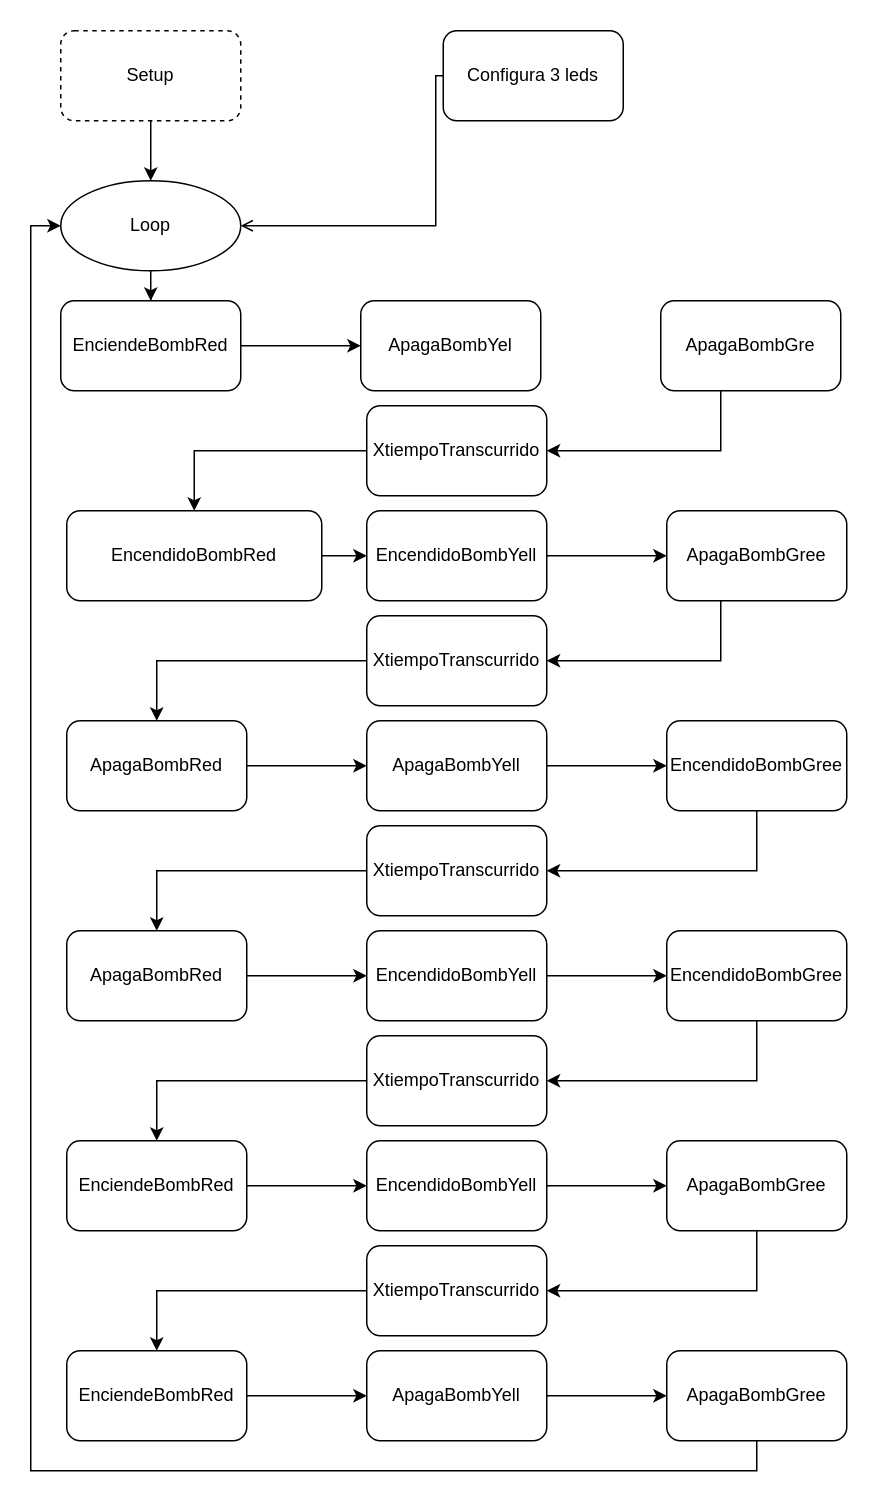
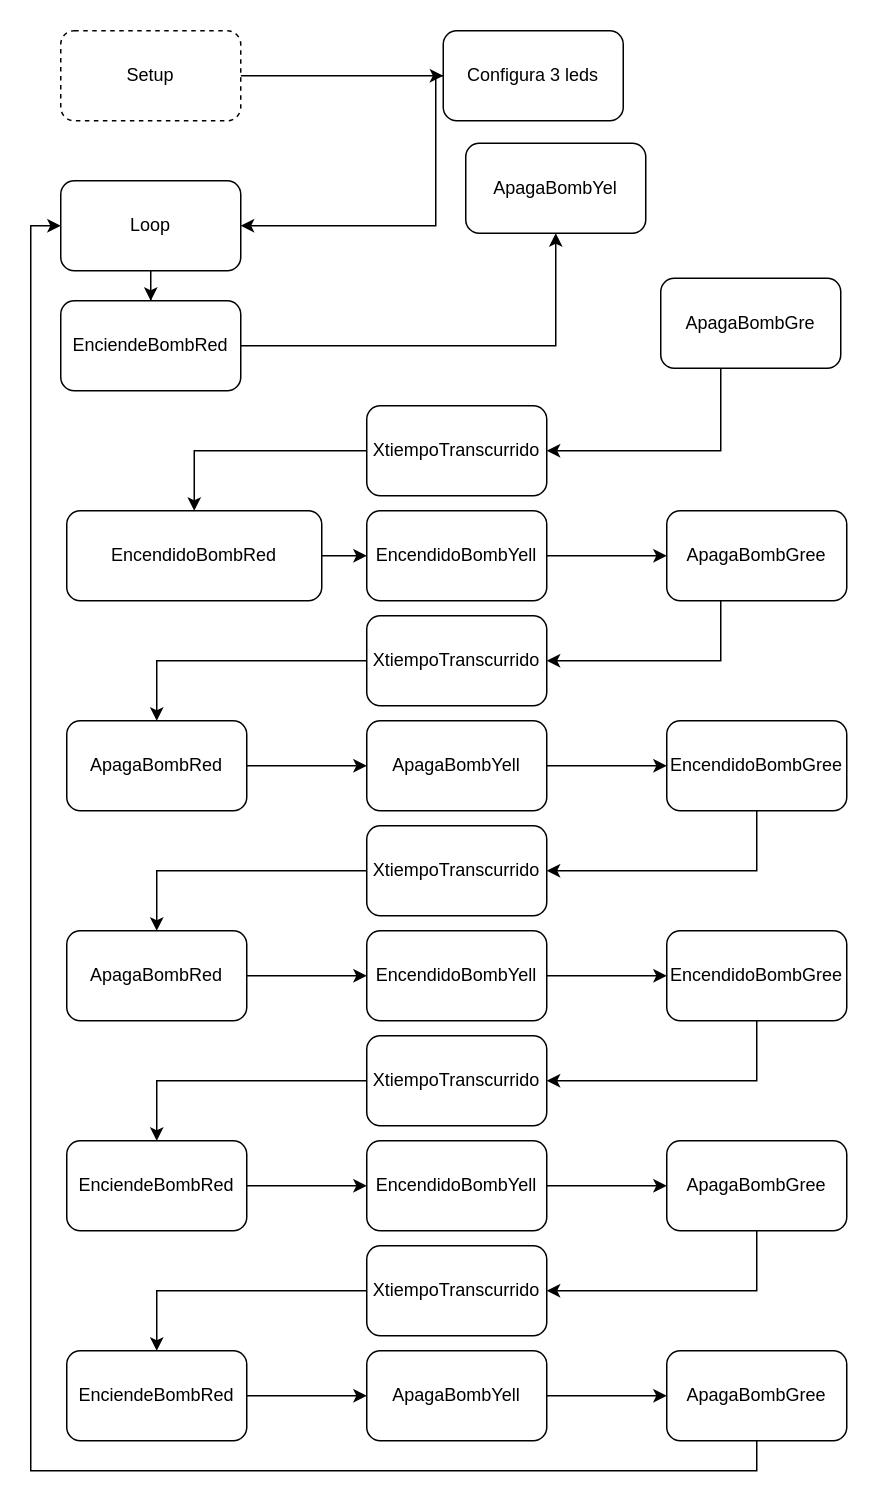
edge "Setup" -> "Loop": now "Setup" -> "Configura 3 leds"
node "Loop": shape ellipse -> rounded rectangle
edge "Configura 3 leds" -> "Loop": arrowhead open -> classic
node "ApagaBombYel": moved (451, 346) -> (556, 188)
node "ApagaBombGre": moved (751, 346) -> (751, 323)
